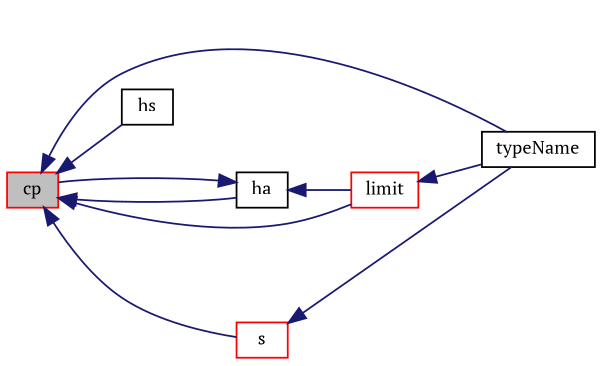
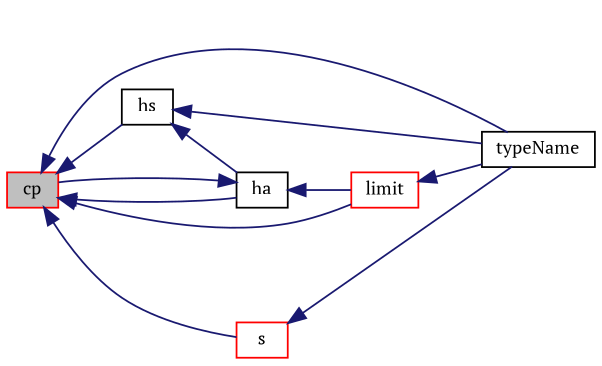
edge "typeName" -> "hs": added
edge "ha" -> "hs": added
